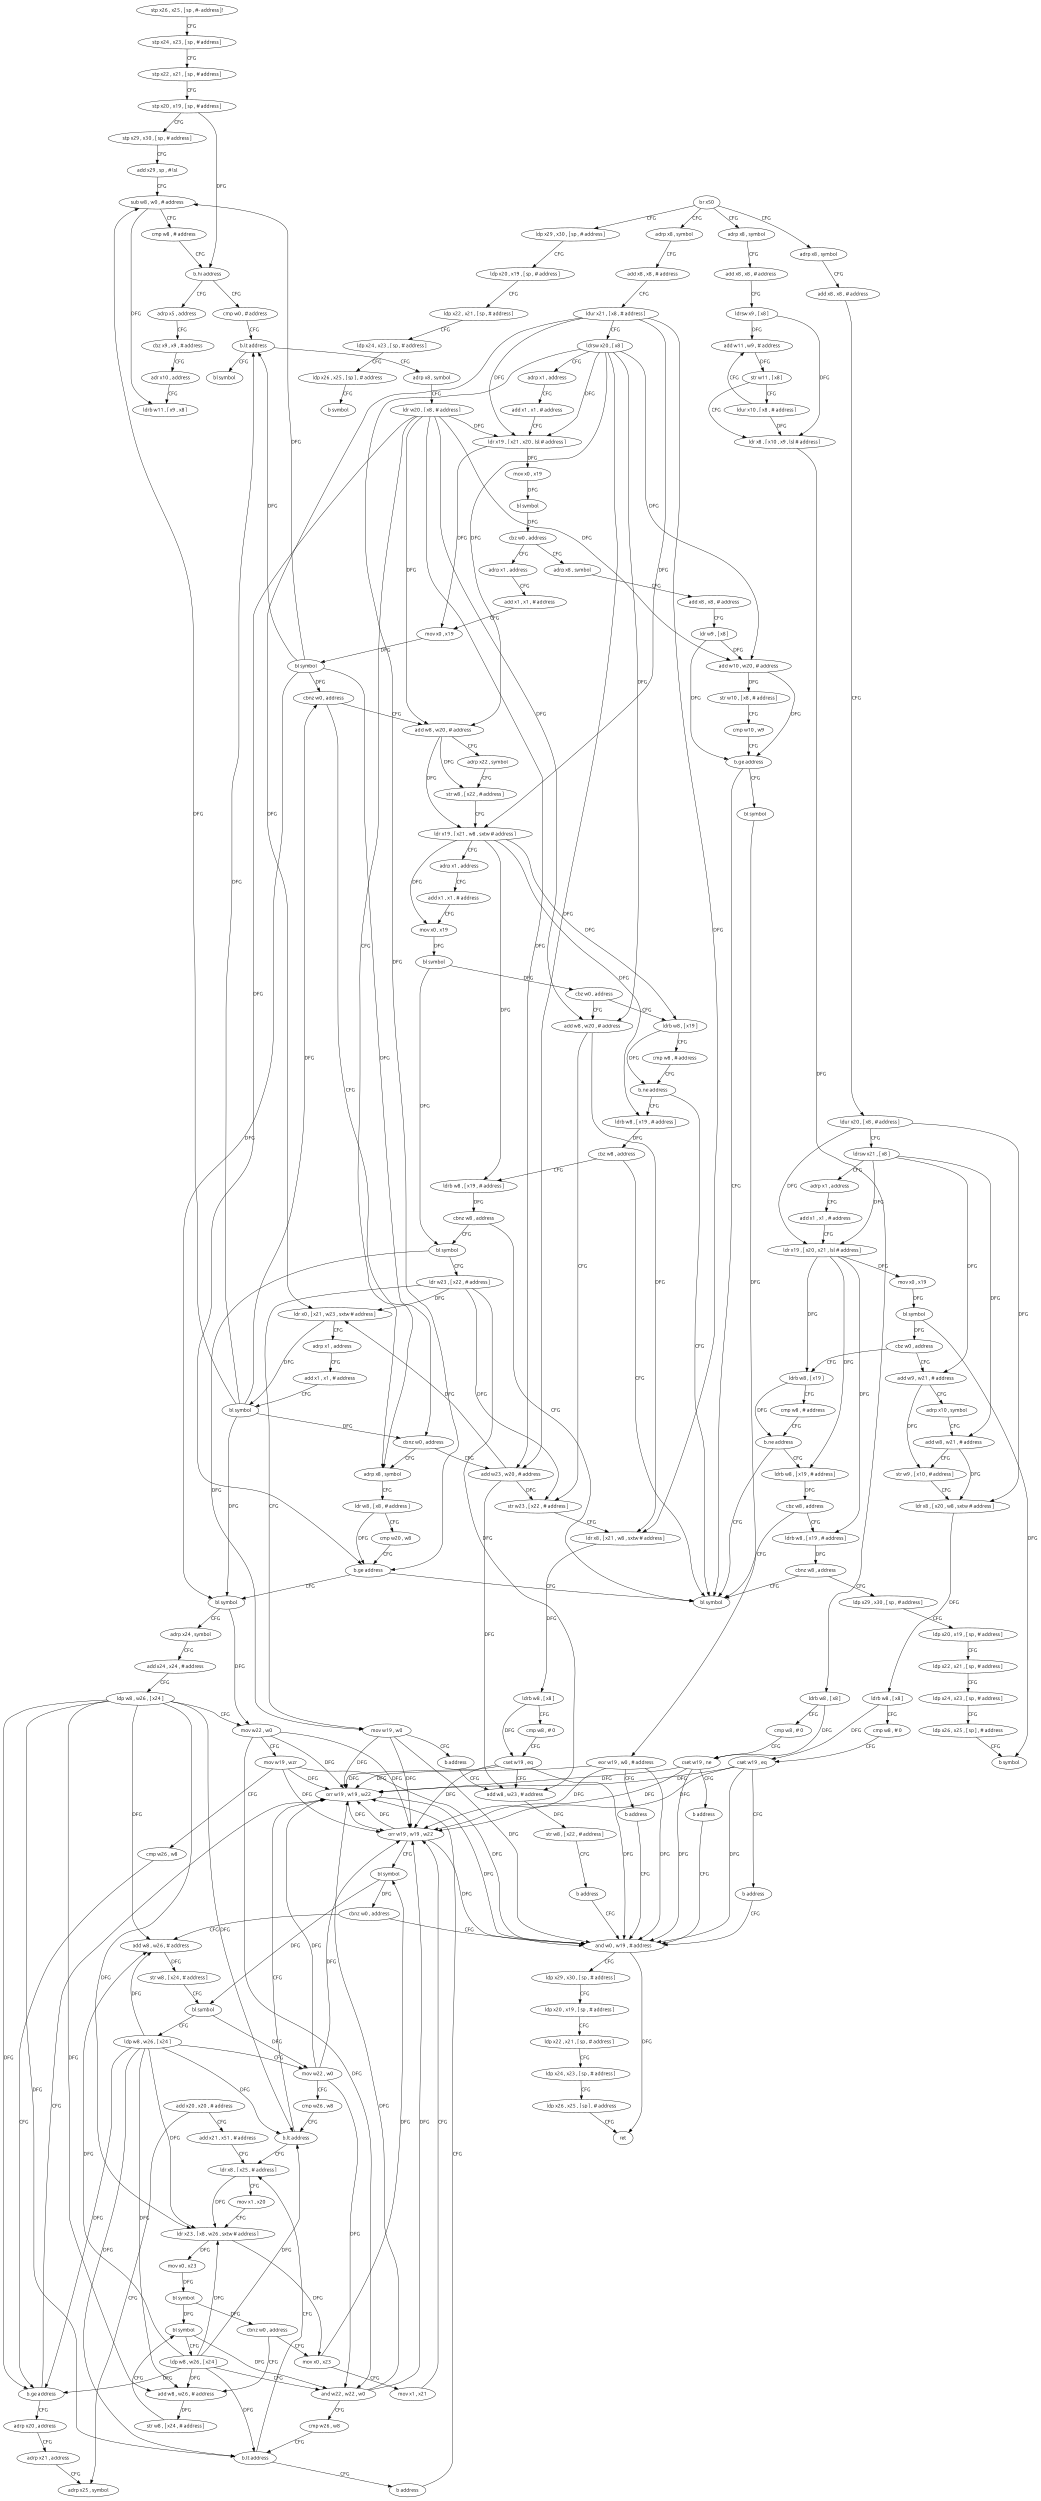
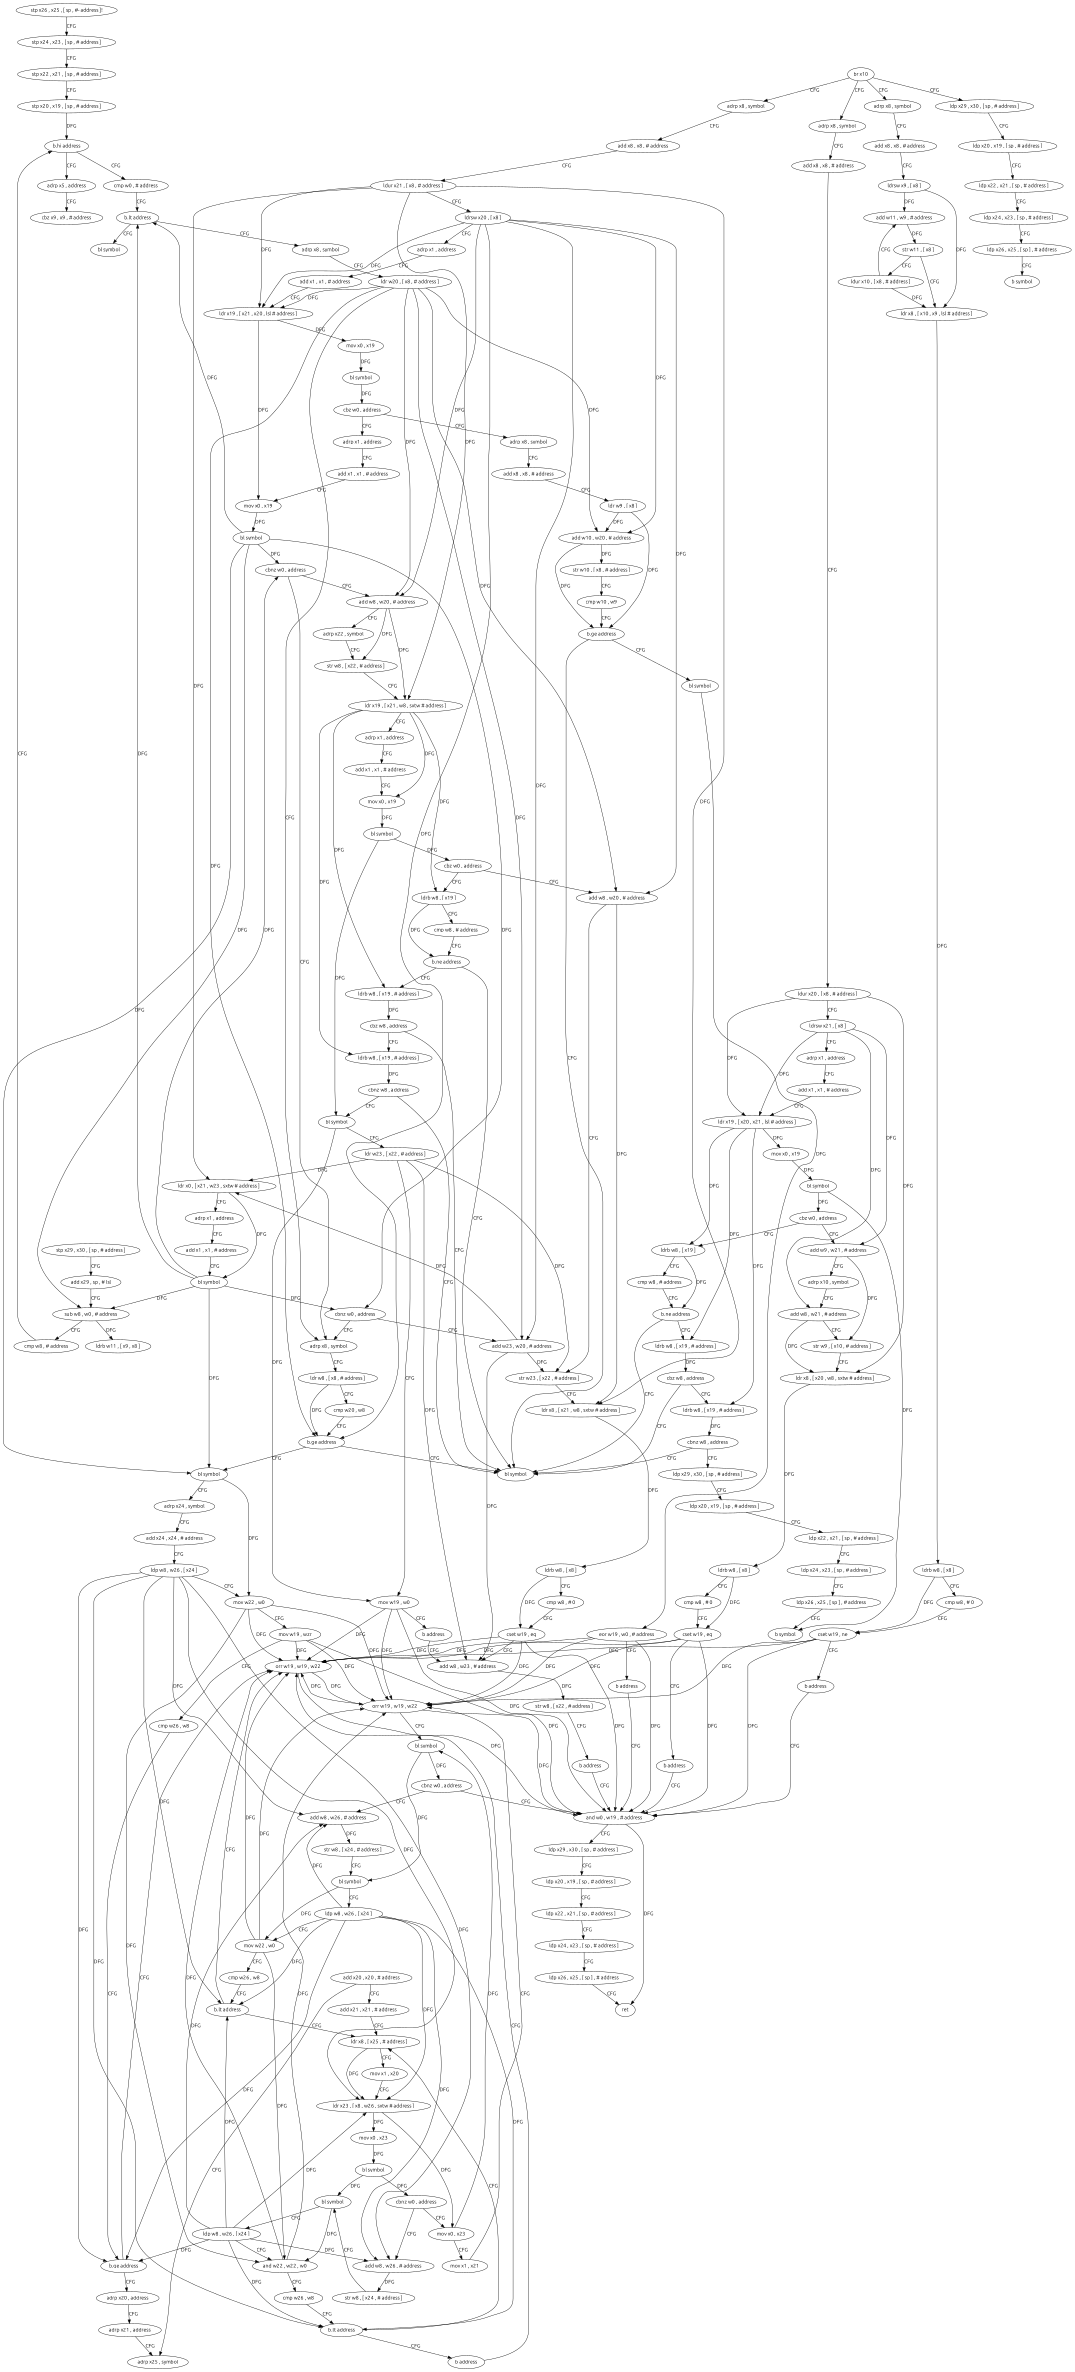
edge "stp x20 , x19 , [ sp , # address ]" -> "stp x29 , x30 , [ sp , # address ]": removed, label "CFG"
node "br x50": label "br x50" -> "br x10"
node "adr x10 , address": removed
node "add x21 , x51 , # address": label "add x21 , x51 , # address" -> "add x21 , x21 , # address"
